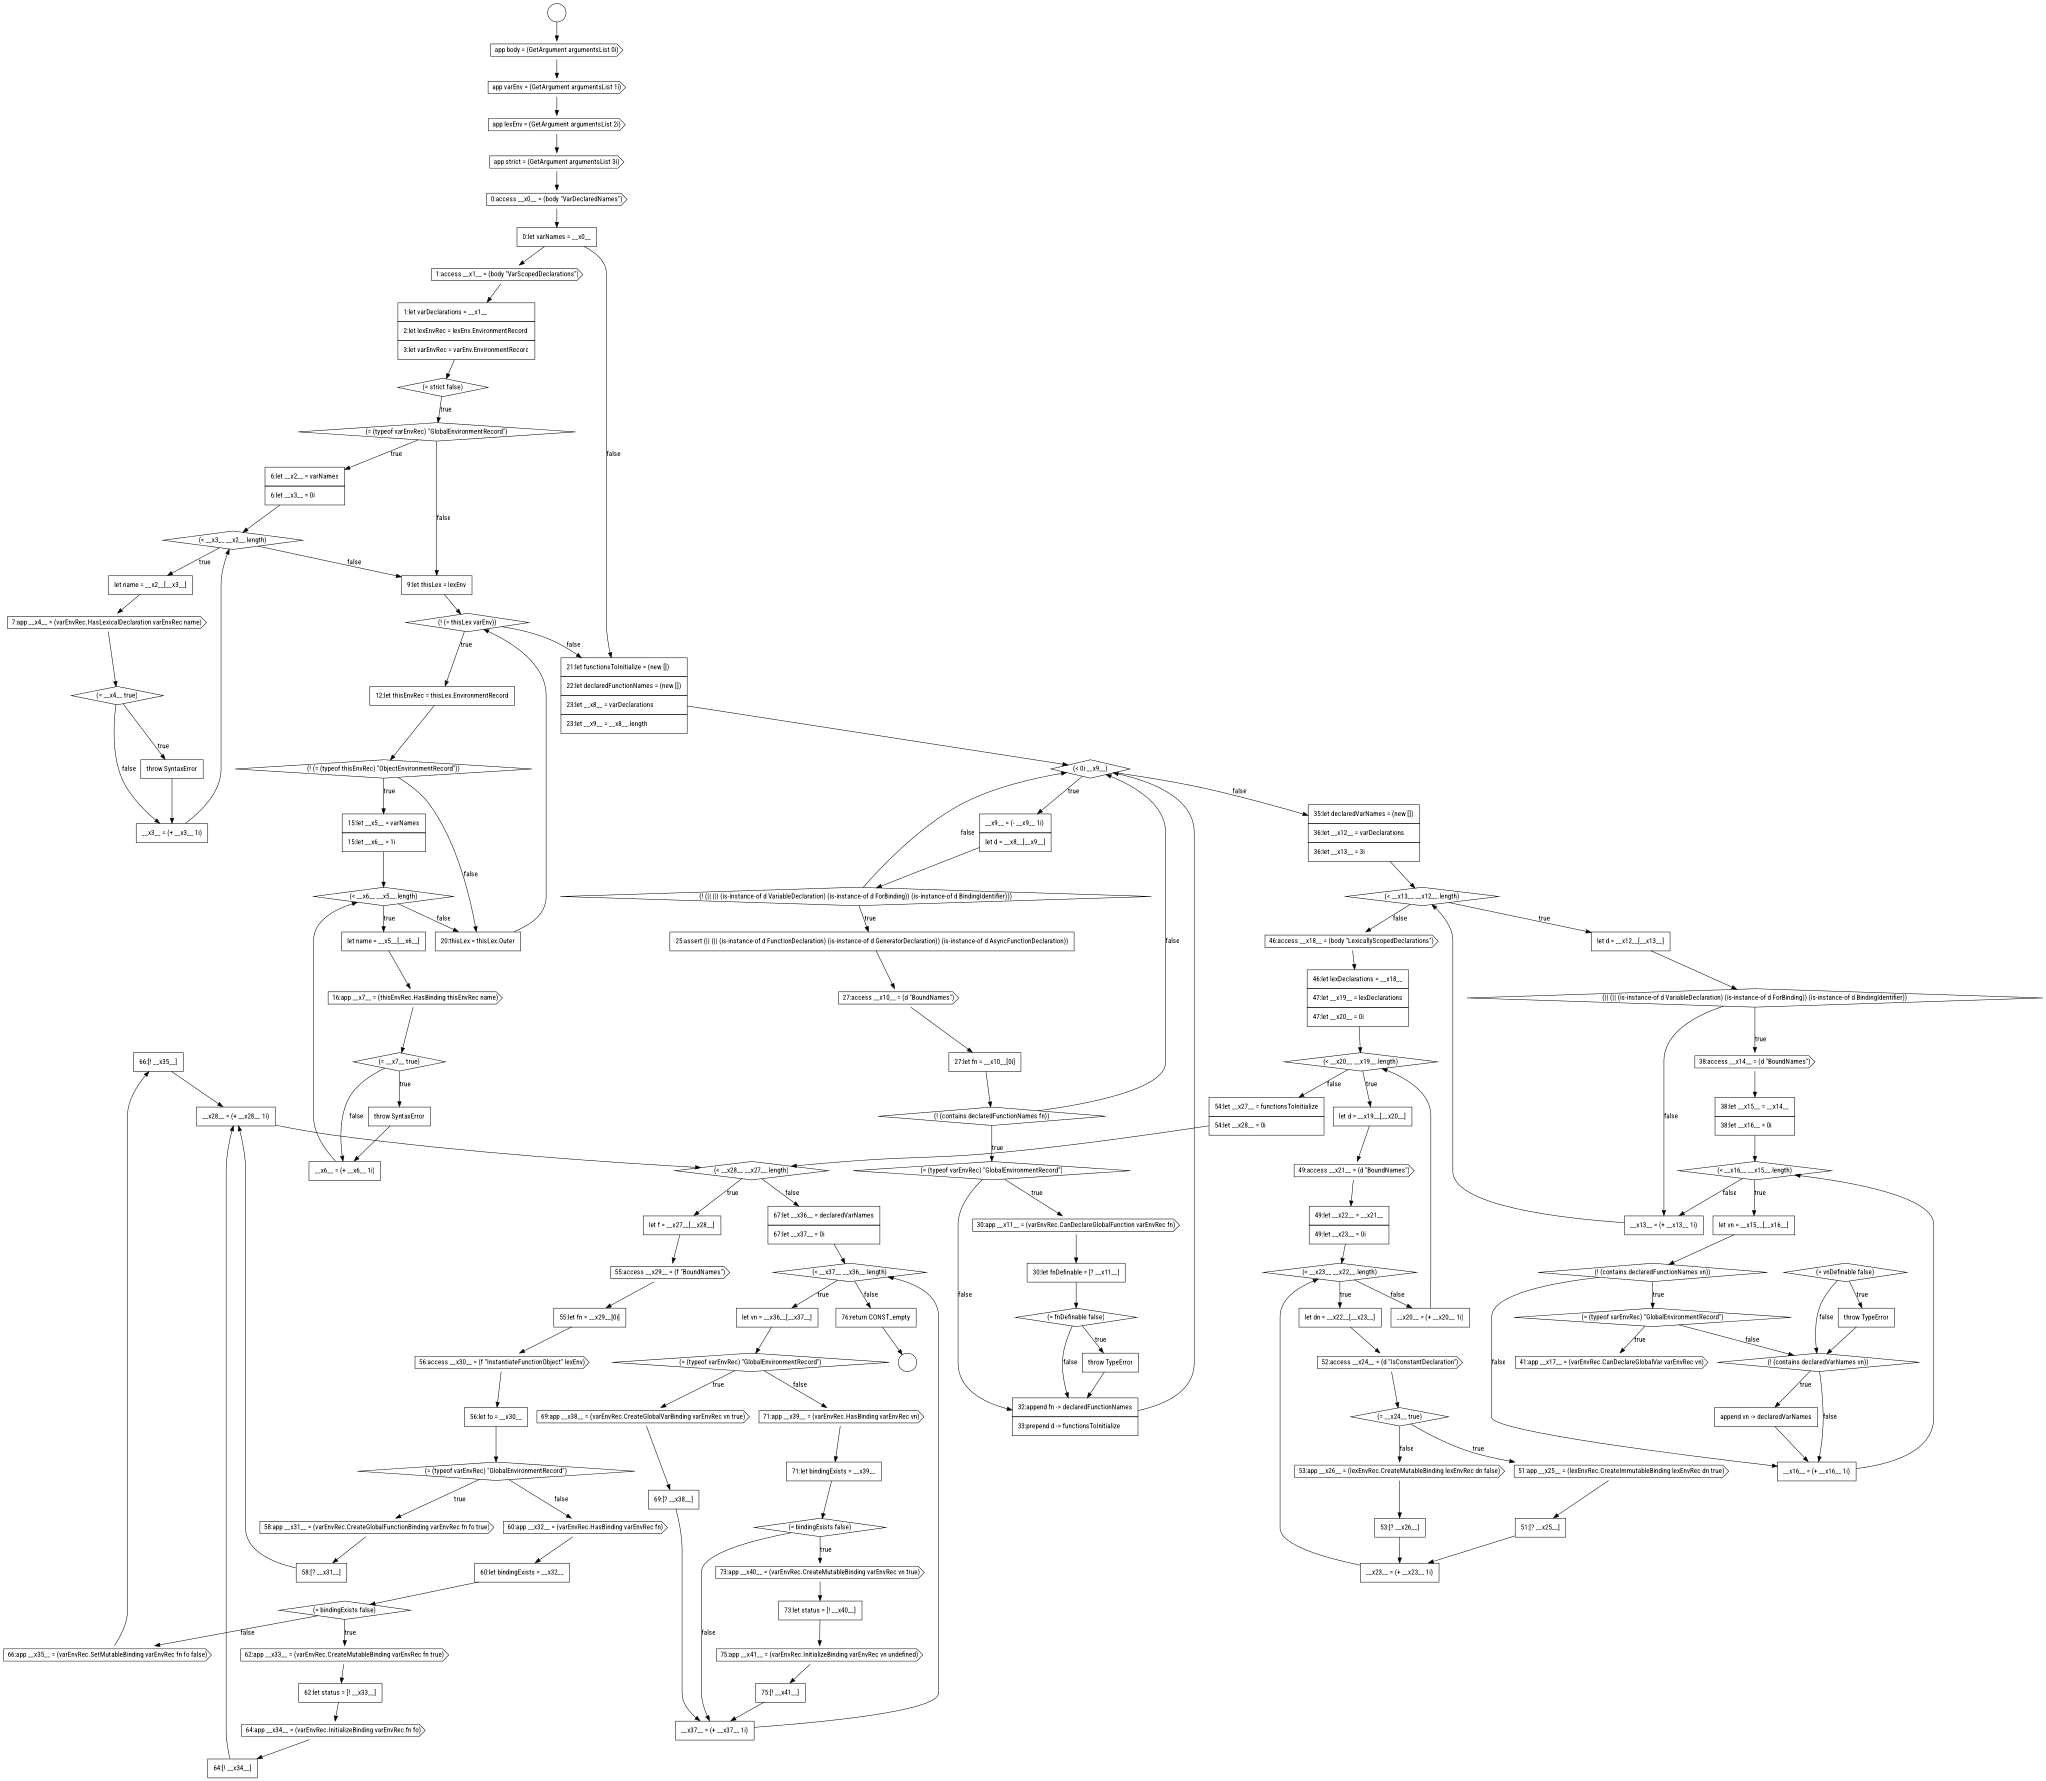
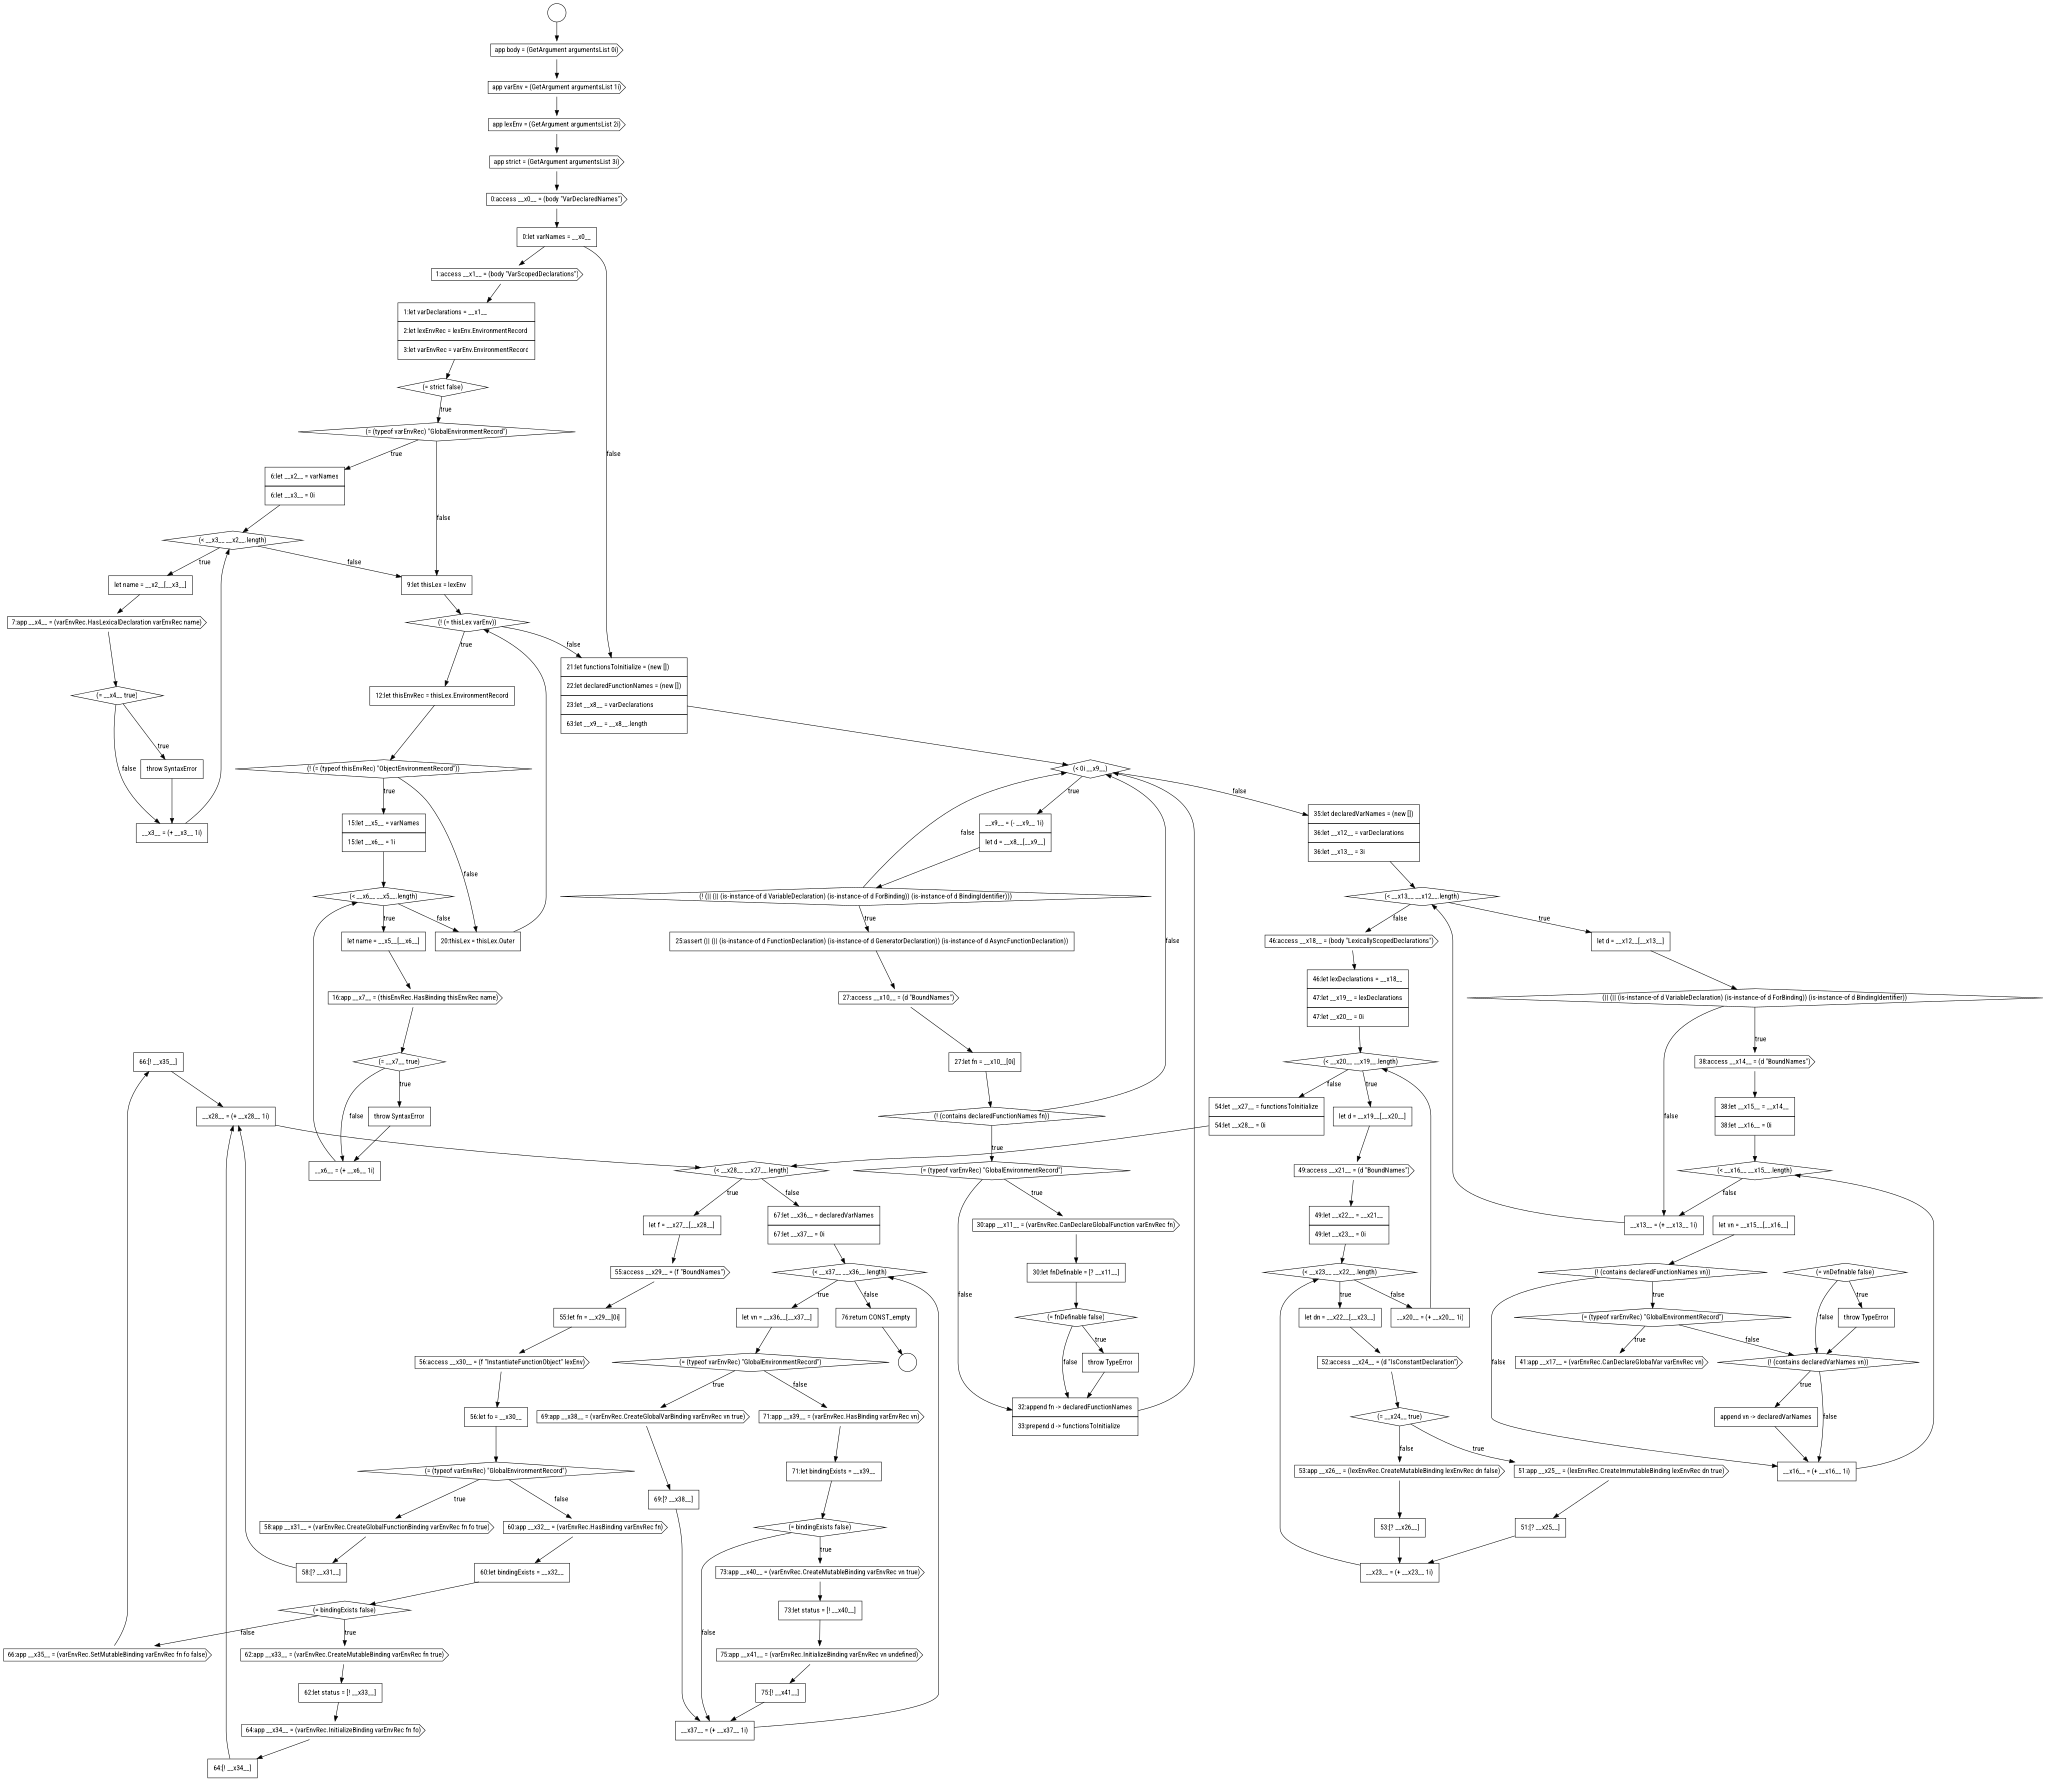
node "21:let functionsToInitialize = (new [])": text "23:let __x9__ = __x8__.length" -> "63:let __x9__ = __x8__.length"
edge "(< __x16__ __x15__.length)" -> "let vn = __x15__[__x16__]": removed, label "true"
